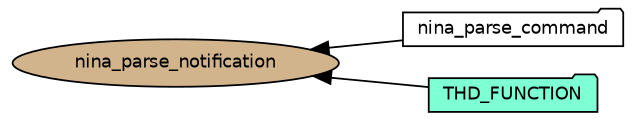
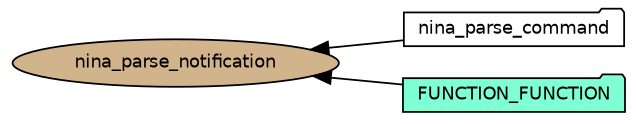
node "THD_FUNCTION": label "THD_FUNCTION" -> "FUNCTION_FUNCTION"
